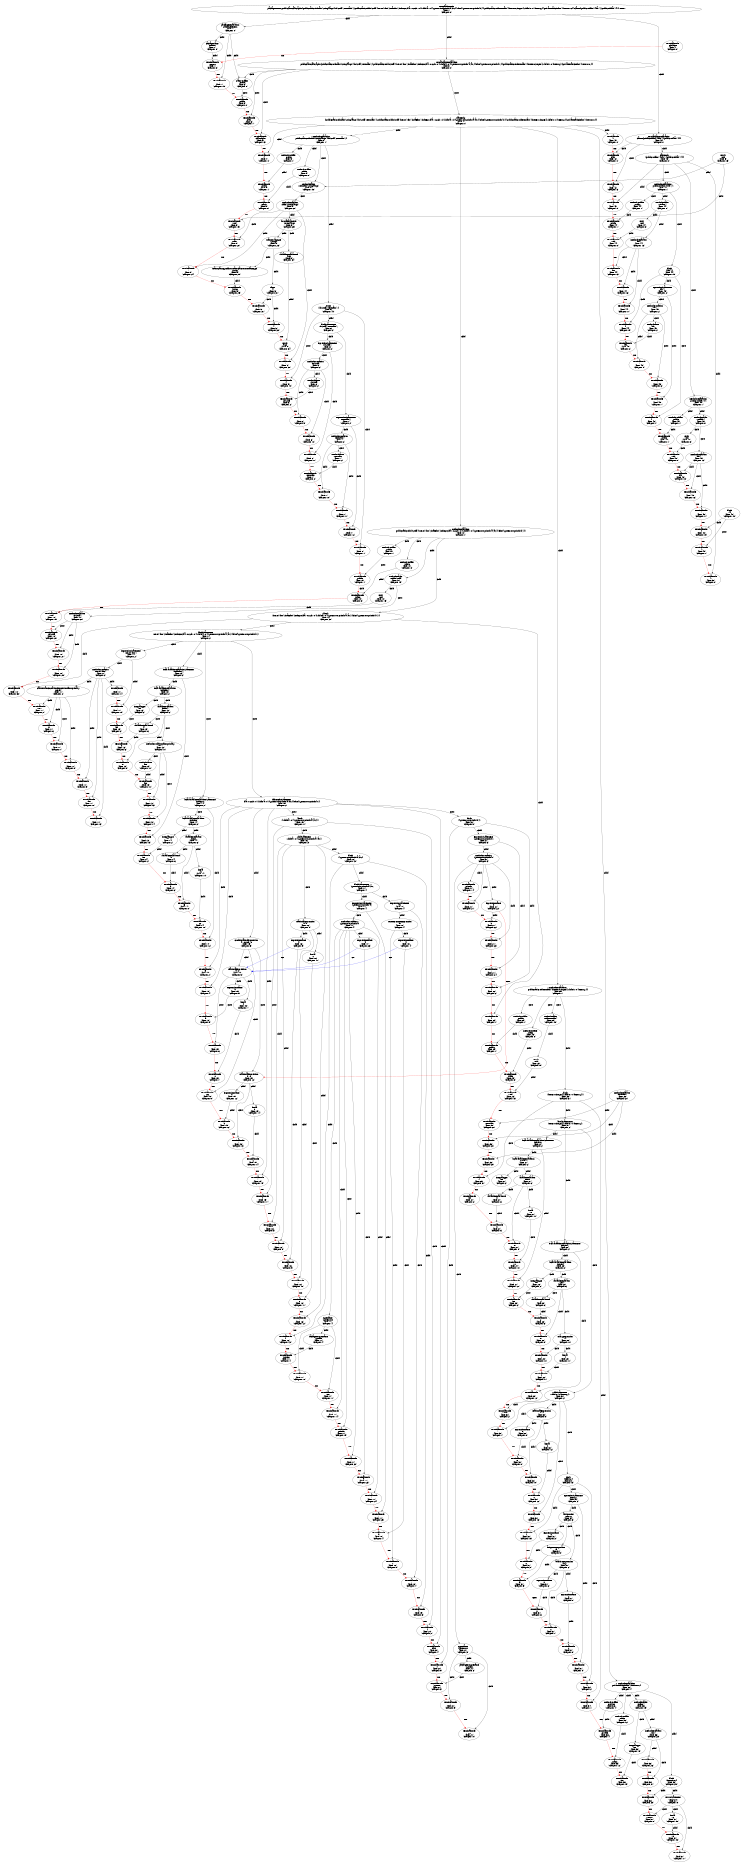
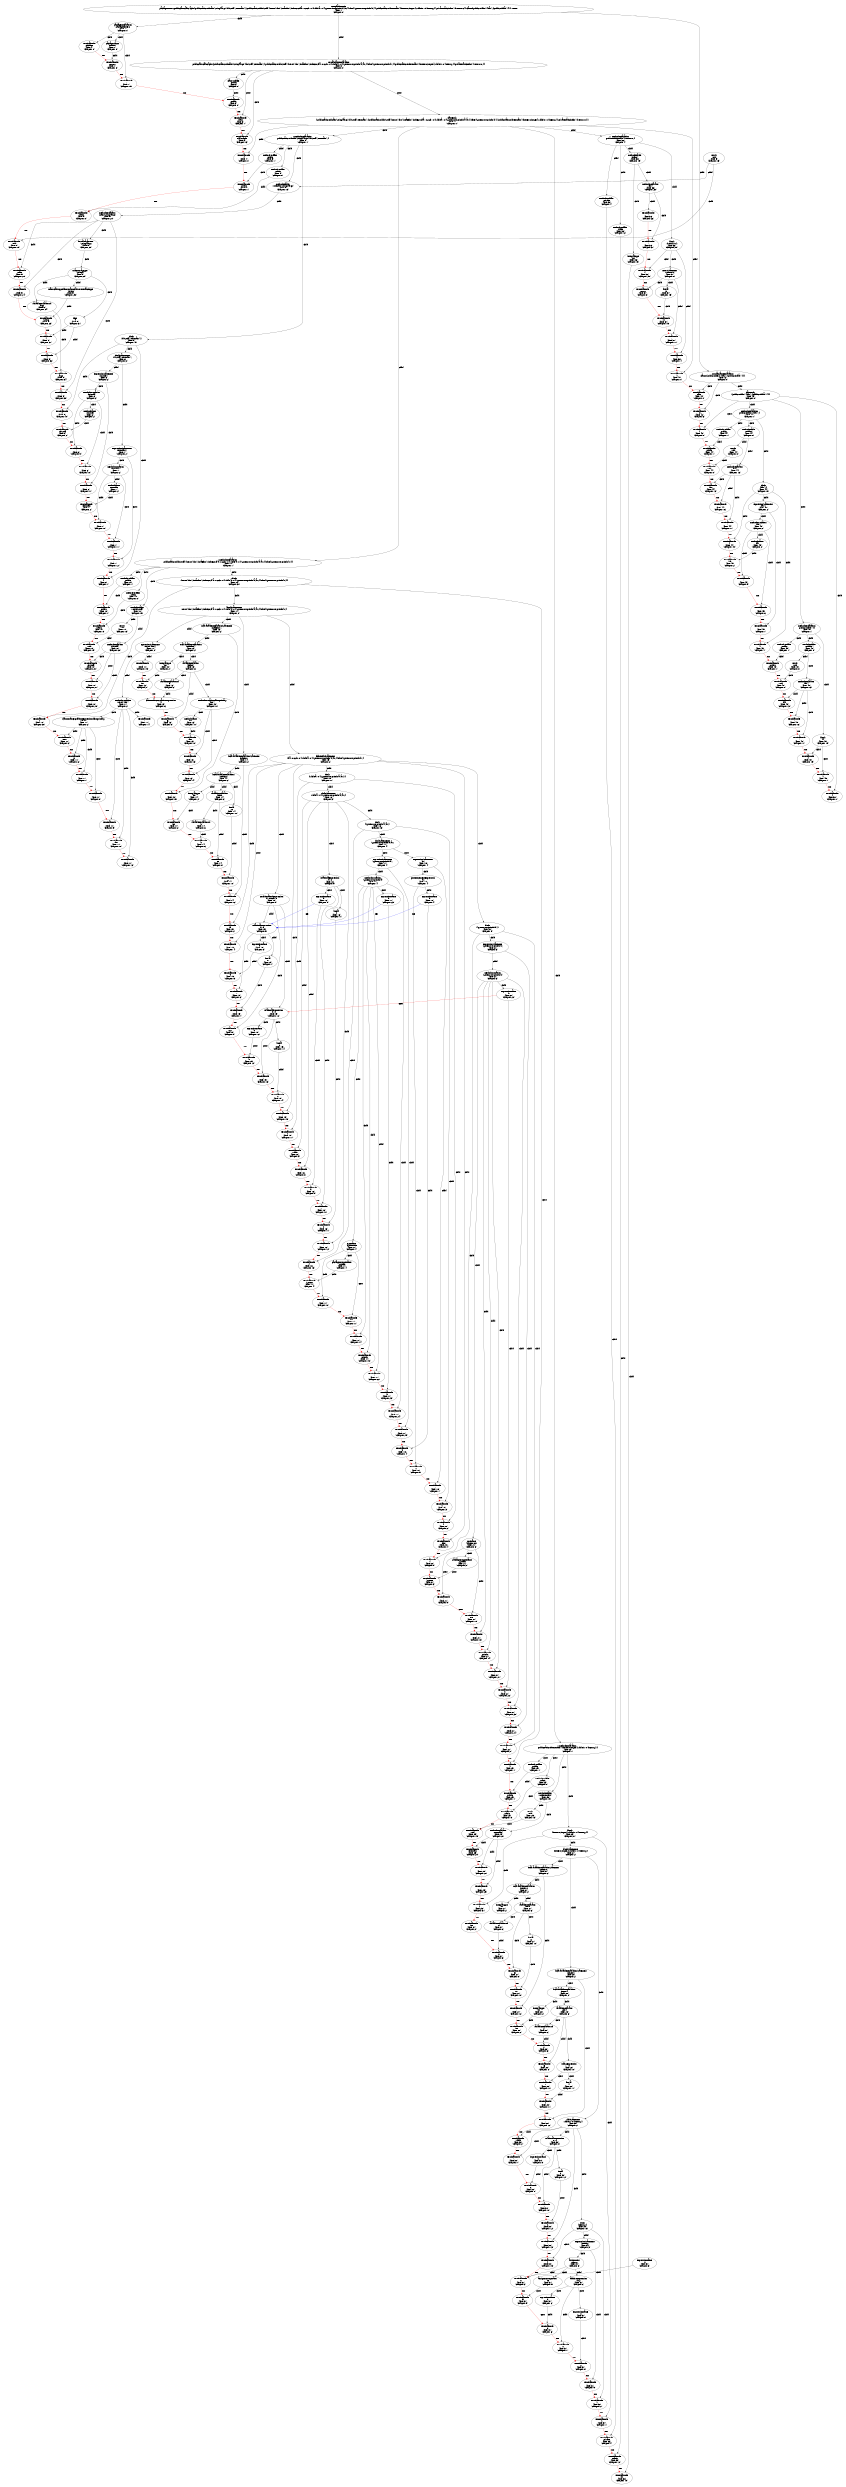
edge "packageDeclaration packagetesters; (line: 1) (charpos: 0)" -> "classModifier public (line: 3) (charpos: 0)": now "packageDeclaration packagetesters; (line: 1) (charpos: 0)" -> "terminalNode package (line: 1) (charpos: 0)"
edge "formalParameter String[]args (line: 5) (charpos: 25)" -> "variableDeclaratorId args (line: 5) (charpos: 34)": now "unannArrayType String[] (line: 5) (charpos: 25)" -> "variableDeclaratorId args (line: 5) (charpos: 34)"
node "result args (line: 5) (charpos: 34)": label "result args (line: 5) (charpos: 34)" -> "terminalNode args (line: 5) (charpos: 34)"
node "terminalNode } (line: 38) (charpos: 4)": added
edge "terminalNode public (line: 10) (charpos: 1)" -> "terminalNode static (line: 10) (charpos: 8)": label " child" -> " NT"
edge "methodDeclaration publicvoidbar(){} (line: 48) (charpos: 1)" -> "block {} (line: 48) (charpos: 19)": added, label "child"
edge "terminalNode ) (line: 11) (charpos: 14)" -> "terminalNode ; (line: 11) (charpos: 15)": removed, label "NT"
node "terminalNode a (line: 13) (charpos: 6)": label "terminalNode a (line: 13) (charpos: 6)" -> "classInstanceCreationExpression a (line: 13) (charpos: 6)"
edge "variableDeclarator b=20 (line: 14) (charpos: 6)" -> "literal 20 (line: 14) (charpos: 10)": now "localVariableDeclaration intb=20 (line: 14) (charpos: 2)" -> "literal 20 (line: 14) (charpos: 10)"
edge "typeName System.out (line: 17) (charpos: 4)" -> "terminalNode out (line: 17) (charpos: 11)": label " child" -> " GBN"
edge "assignment x=x+y (line: 31) (charpos: 3)" -> "expressionName x (line: 31) (charpos: 3)": now "assignment x=x+y (line: 31) (charpos: 3)" -> "terminalNode x (line: 31) (charpos: 3)"
node "terminalNode . (line: 21) (charpos: 13)": added
edge "terminalNode . (line: 21) (charpos: 9)" -> "terminalNode out (line: 21) (charpos: 10)": label " NT" -> " GBN"
edge "methodHeader voidtestmain() (line: 25) (charpos: 15)" -> "methodDeclarator testmain() (line: 25) (charpos: 20)": added, label "child"
